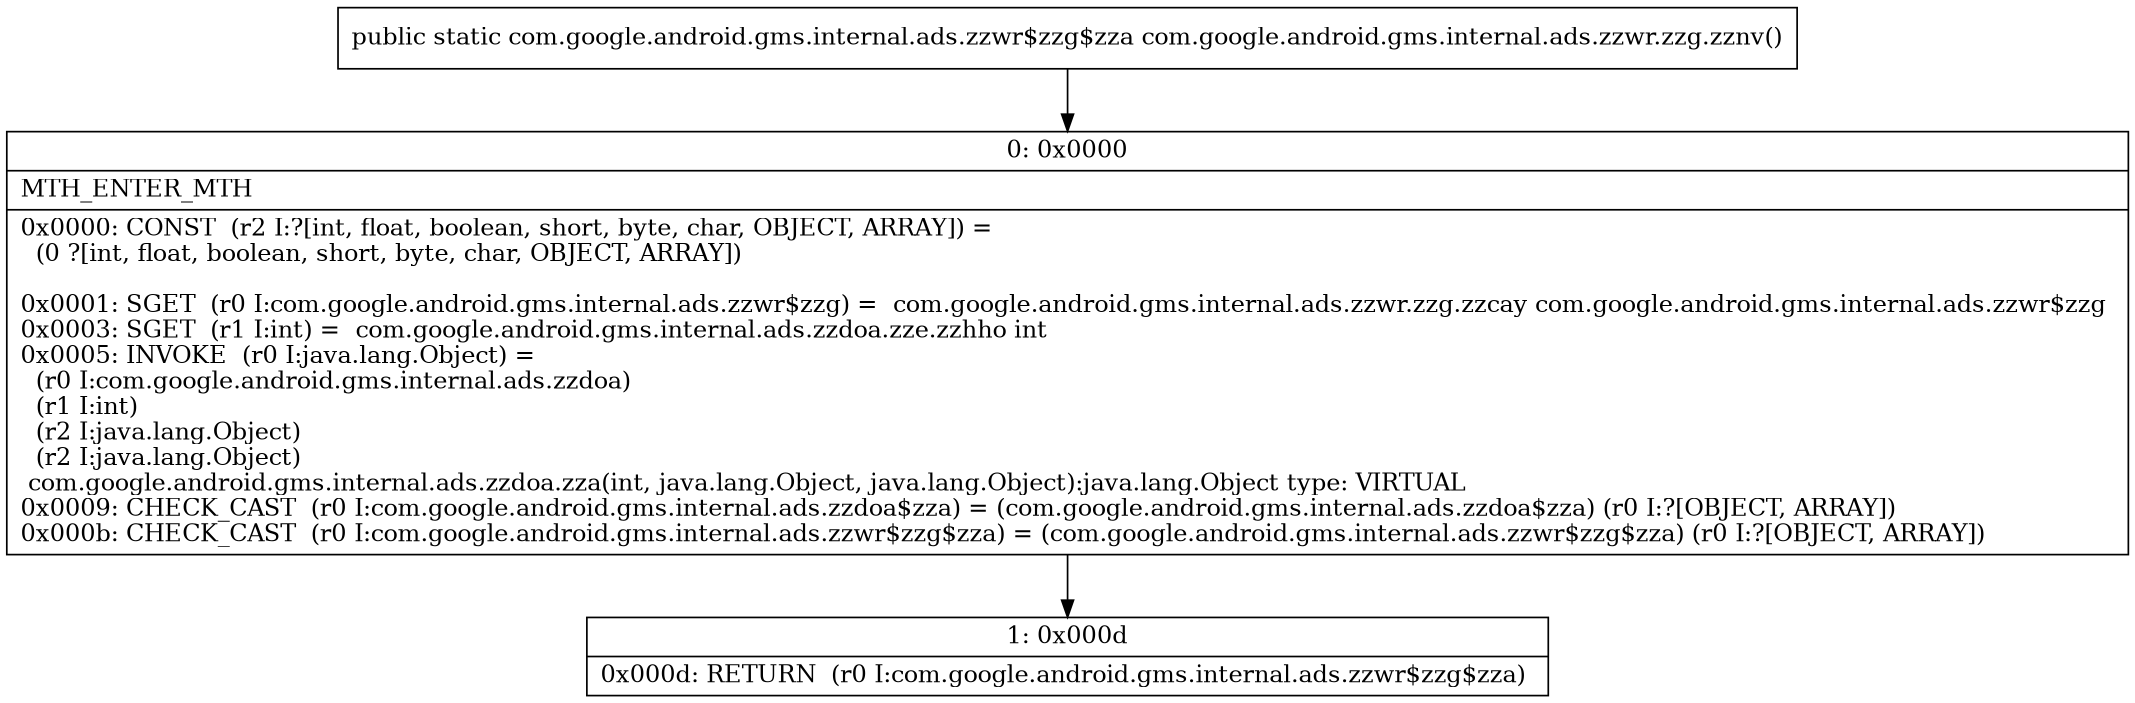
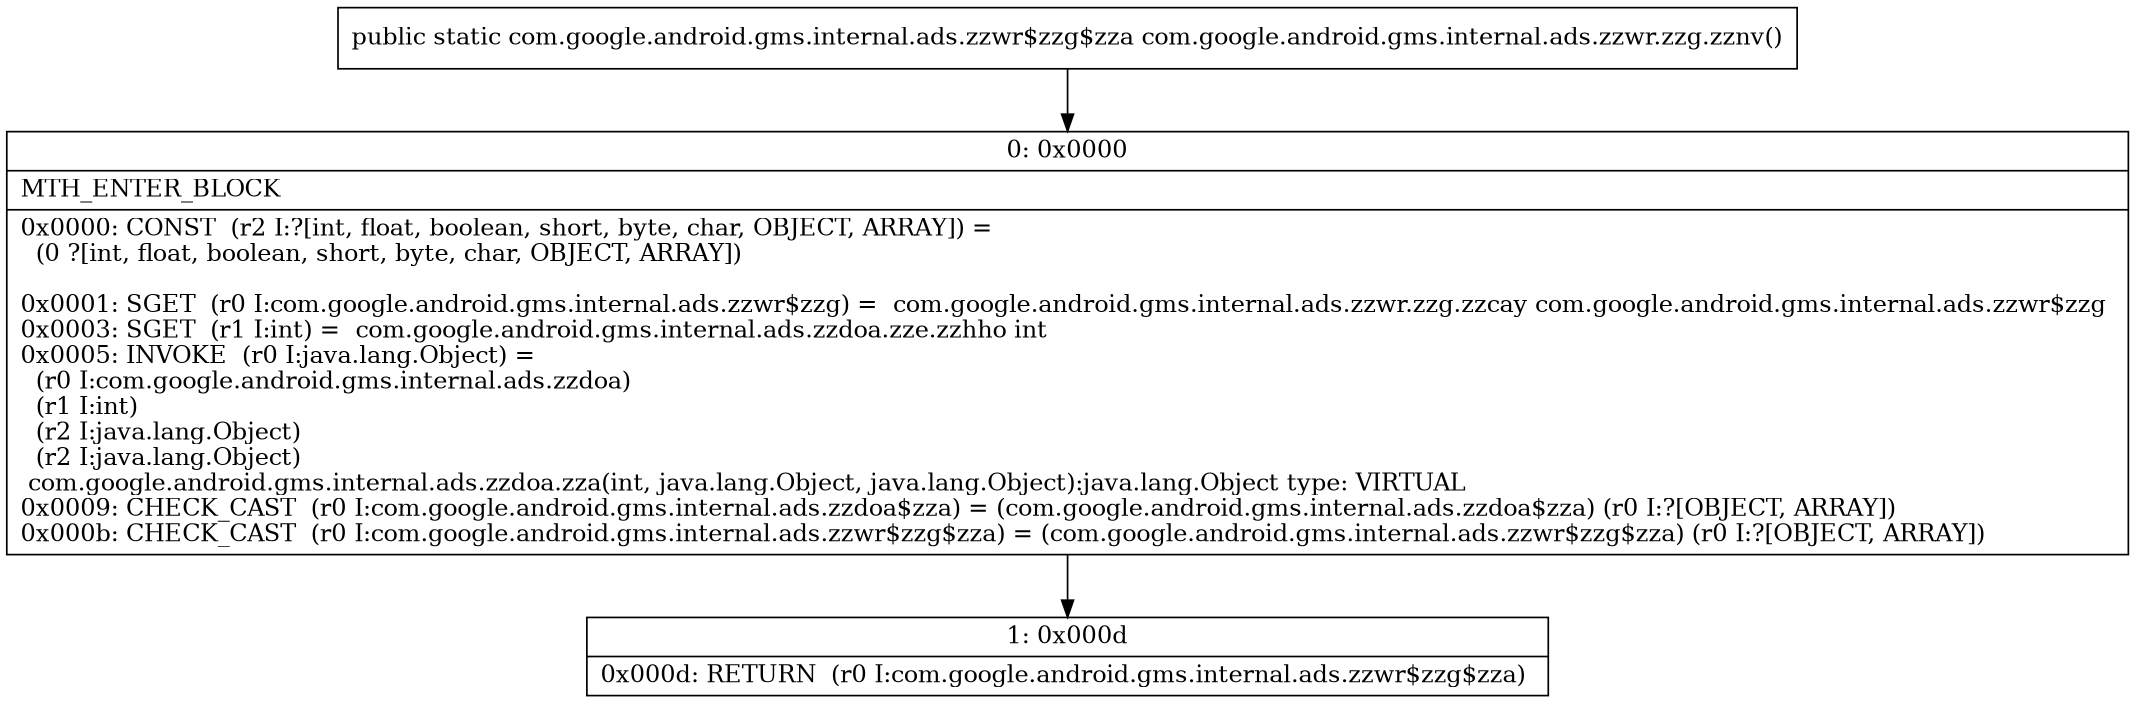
node "0: 0x0000": text "MTH_ENTER_MTH" -> "MTH_ENTER_BLOCK"
